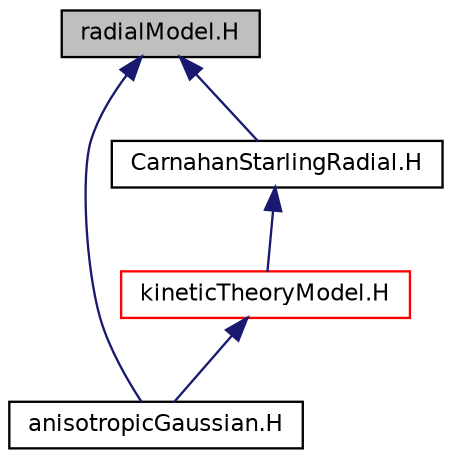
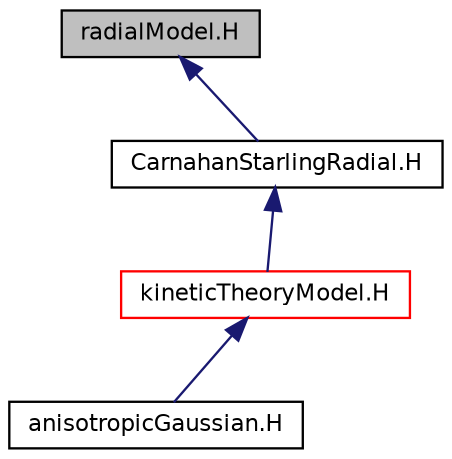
edge "anisotropicGaussian.H" -> "radialModel.H": removed
